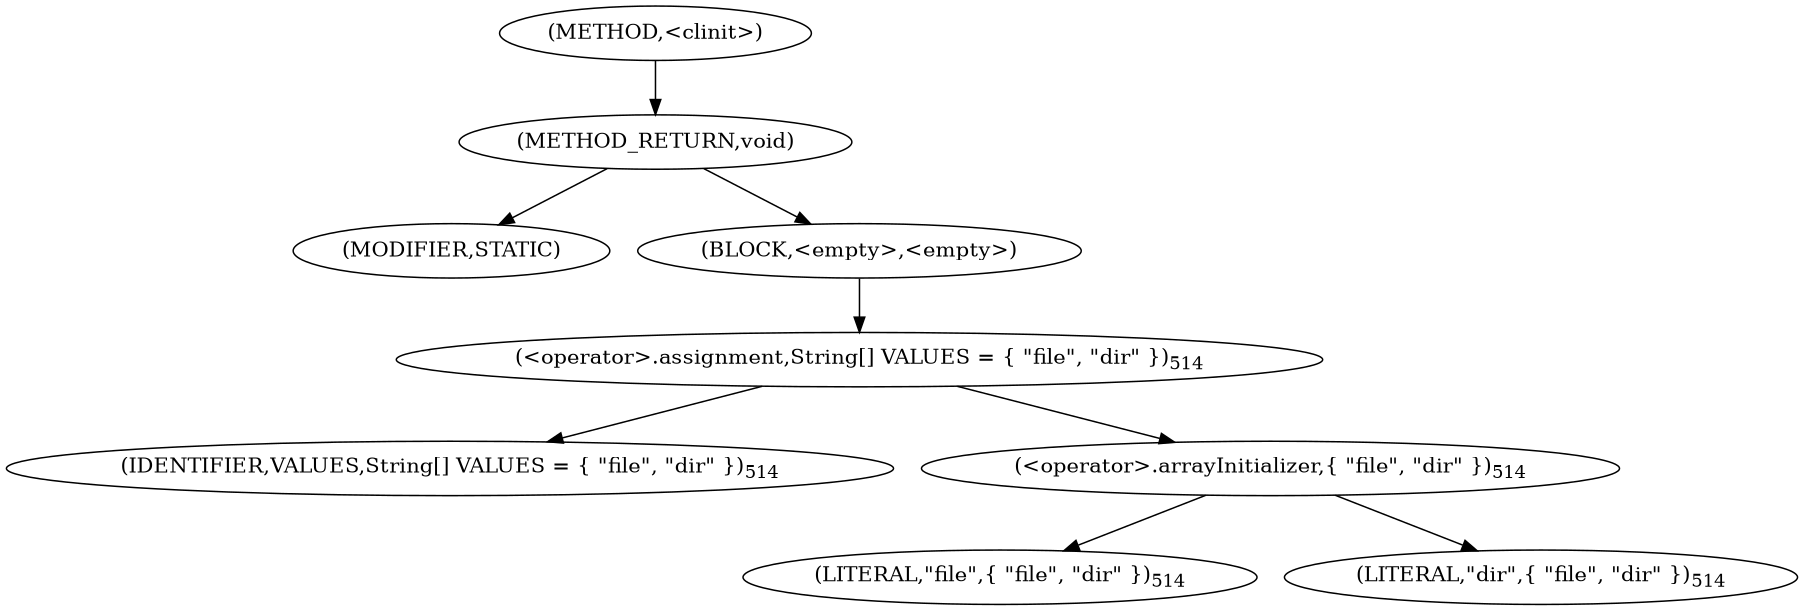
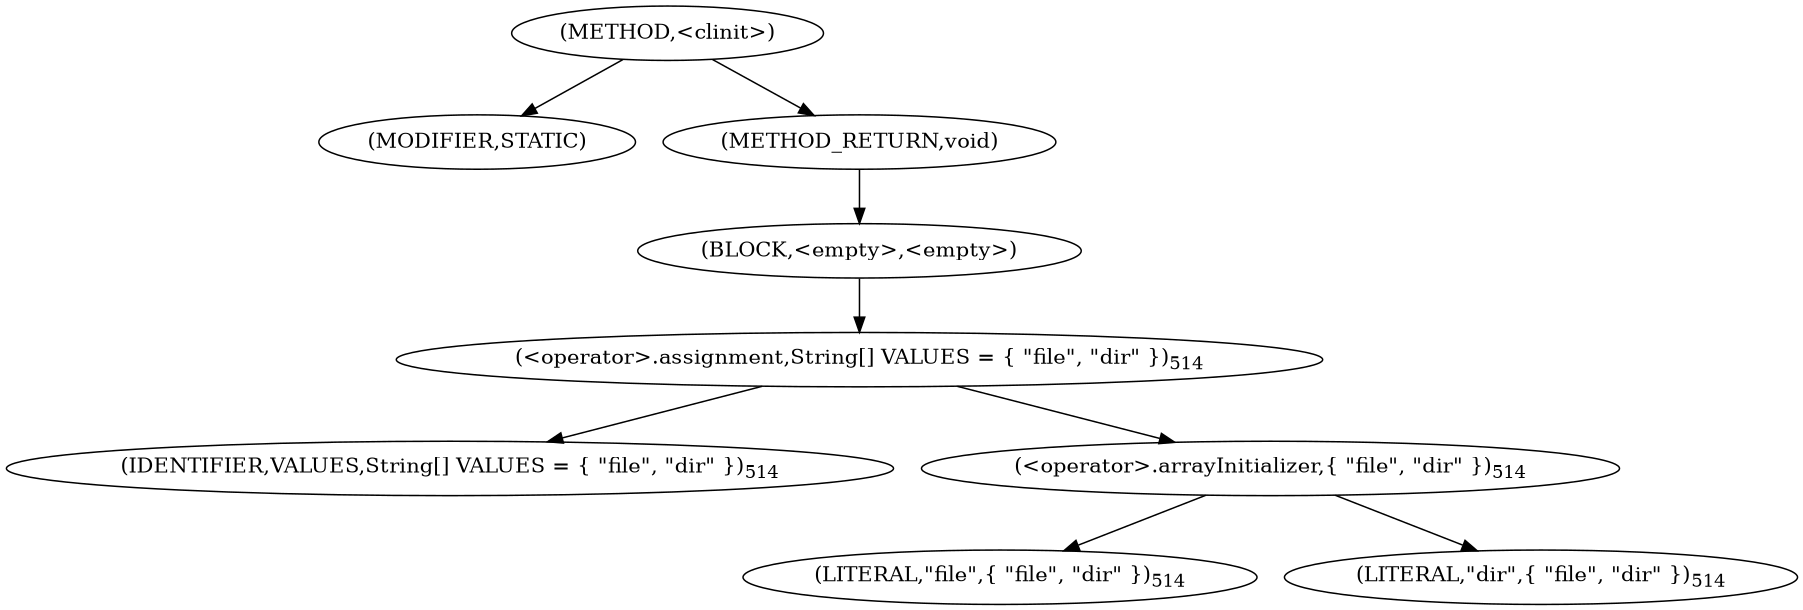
edge "(METHOD_RETURN,void)" -> "(MODIFIER,STATIC)": now "(METHOD,<clinit>)" -> "(MODIFIER,STATIC)"
